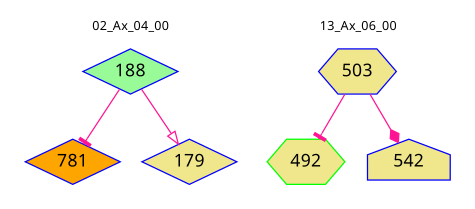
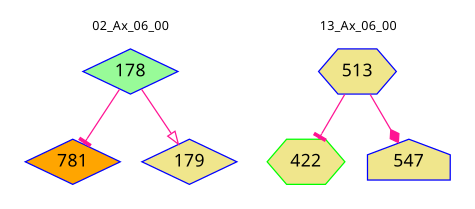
cluster "02_Ax_04_00": label "02_Ax_04_00" -> "02_Ax_06_00"
node "188": label "188" -> "178"
node "503": label "503" -> "513"
node "492": label "492" -> "422"
node "542": label "542" -> "547"
